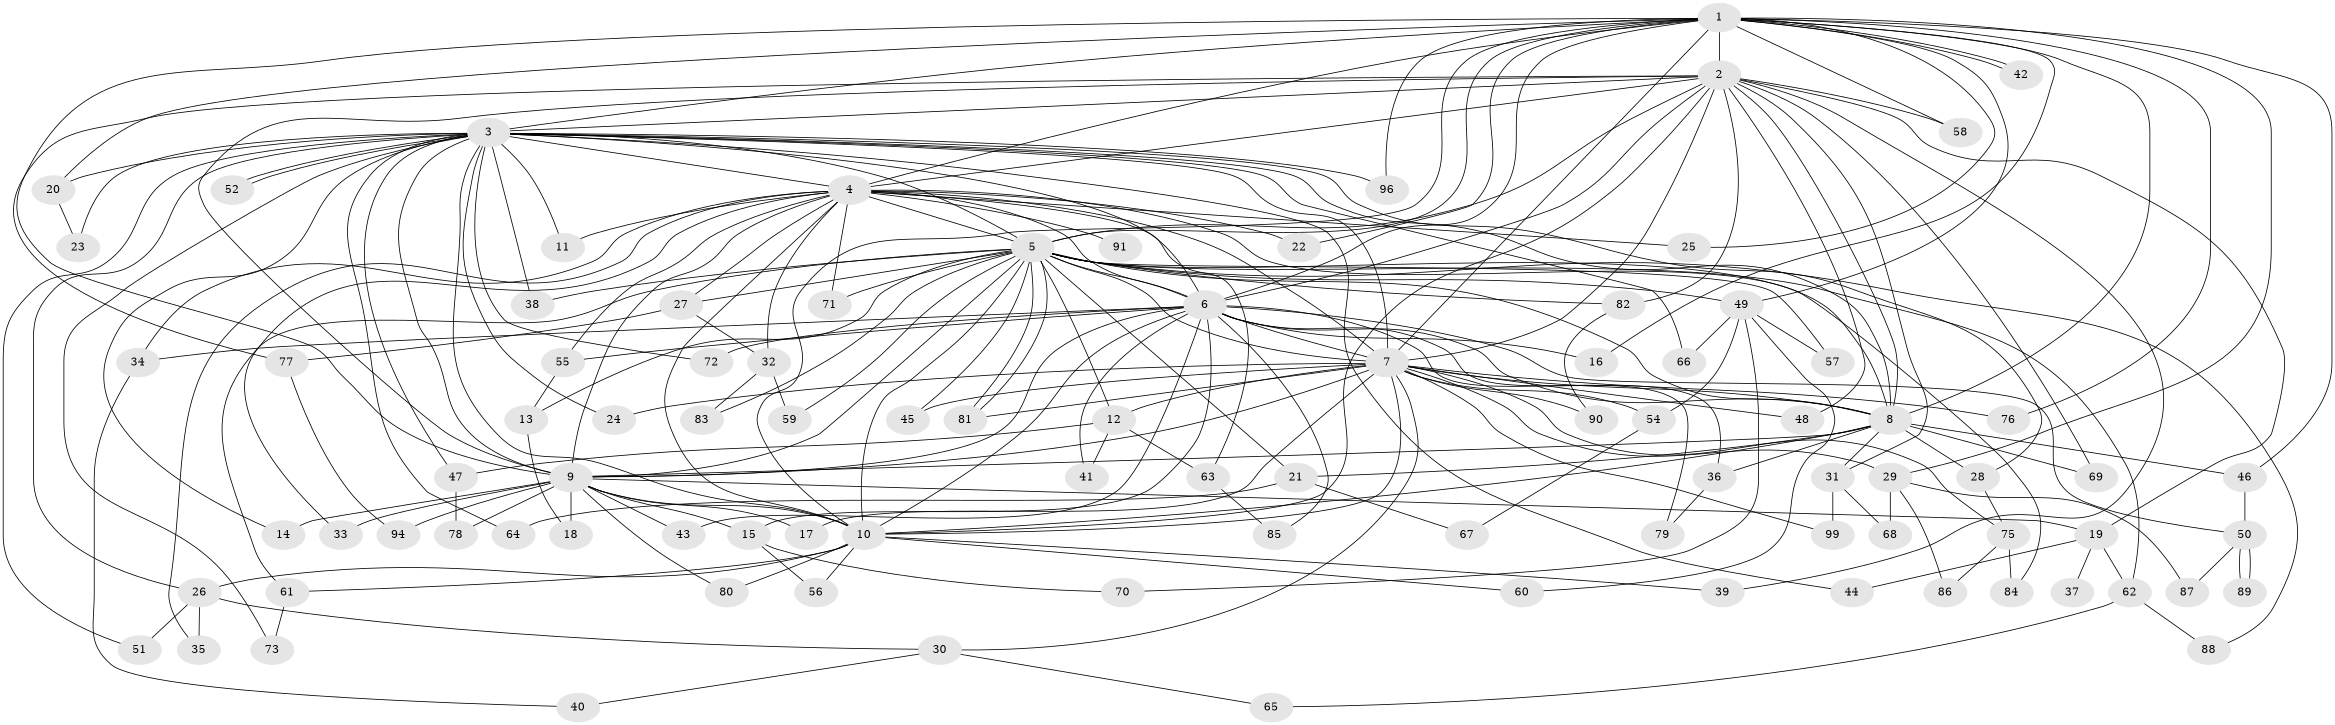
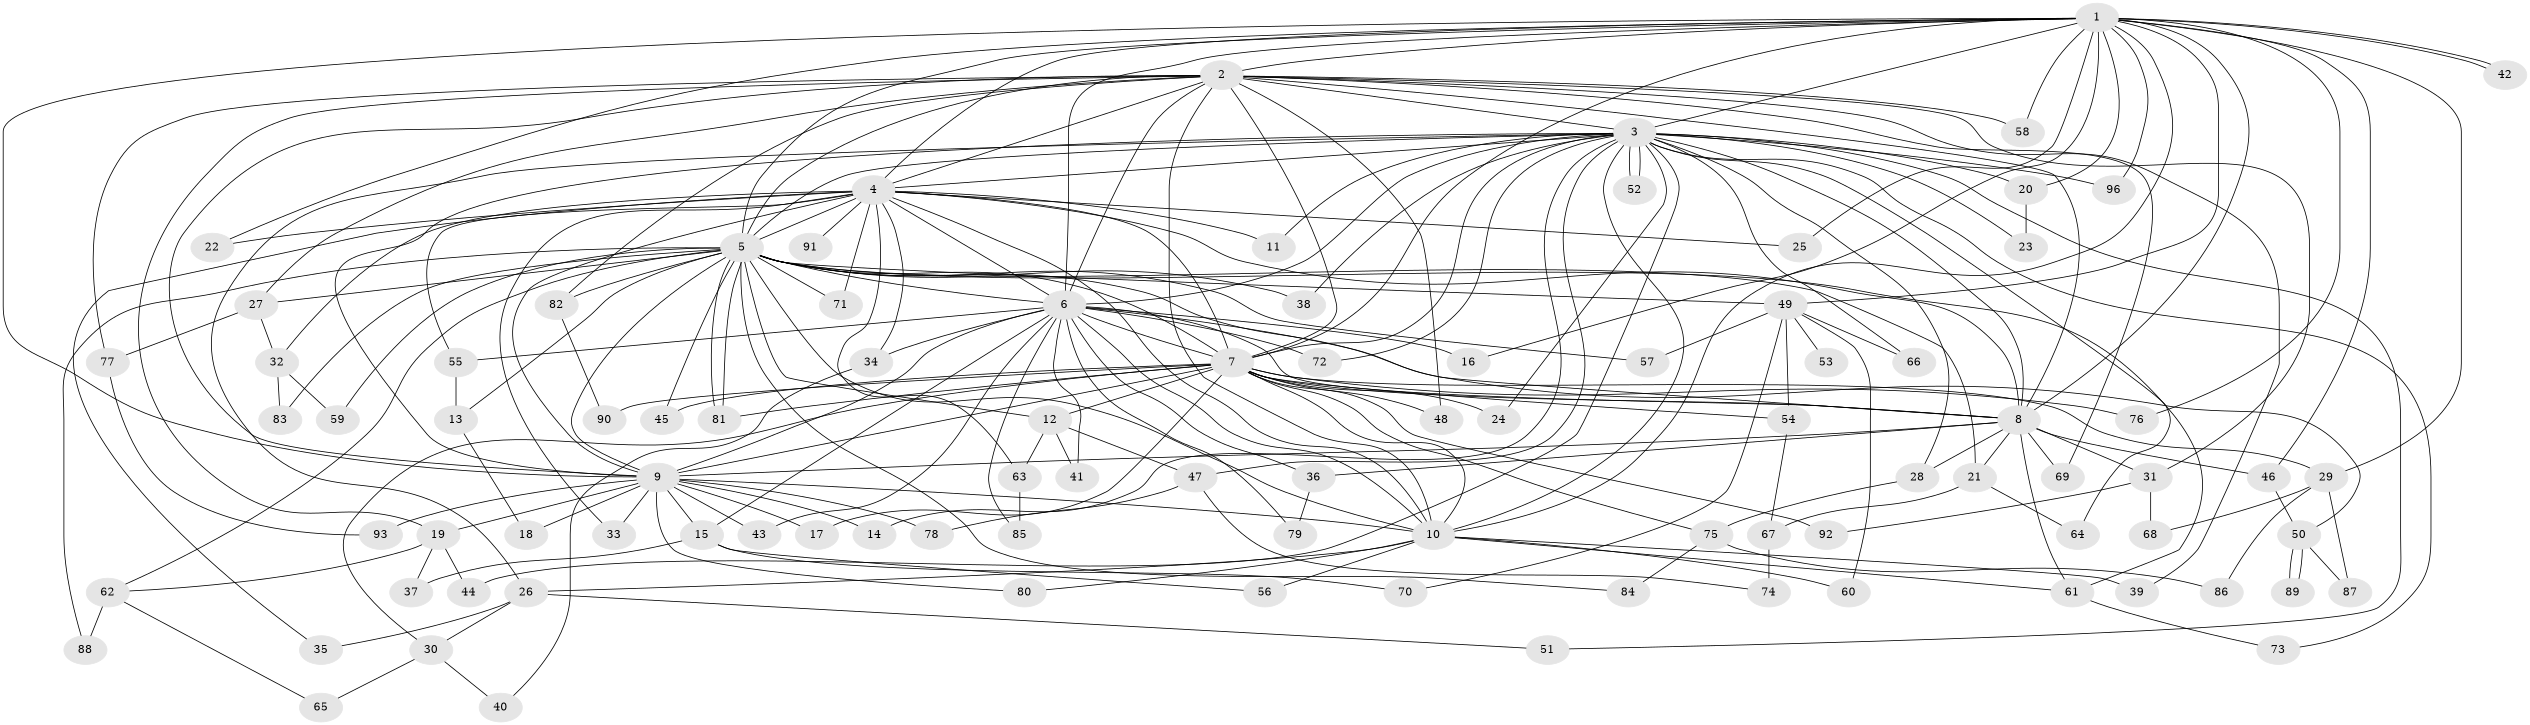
edge "4" -- "27": now "2" -- "27"
node "53": added
edge "8" -- "10": now "8" -- "61"
node "94": label "94" -> "93"
node "99": label "99" -> "92"
edge "15" -- "37": added
node "74": added
